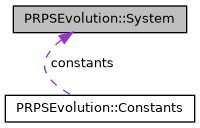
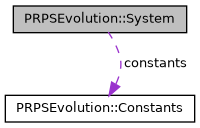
edge "PRPSEvolution::Constants" -> "PRPSEvolution::System": reversed
